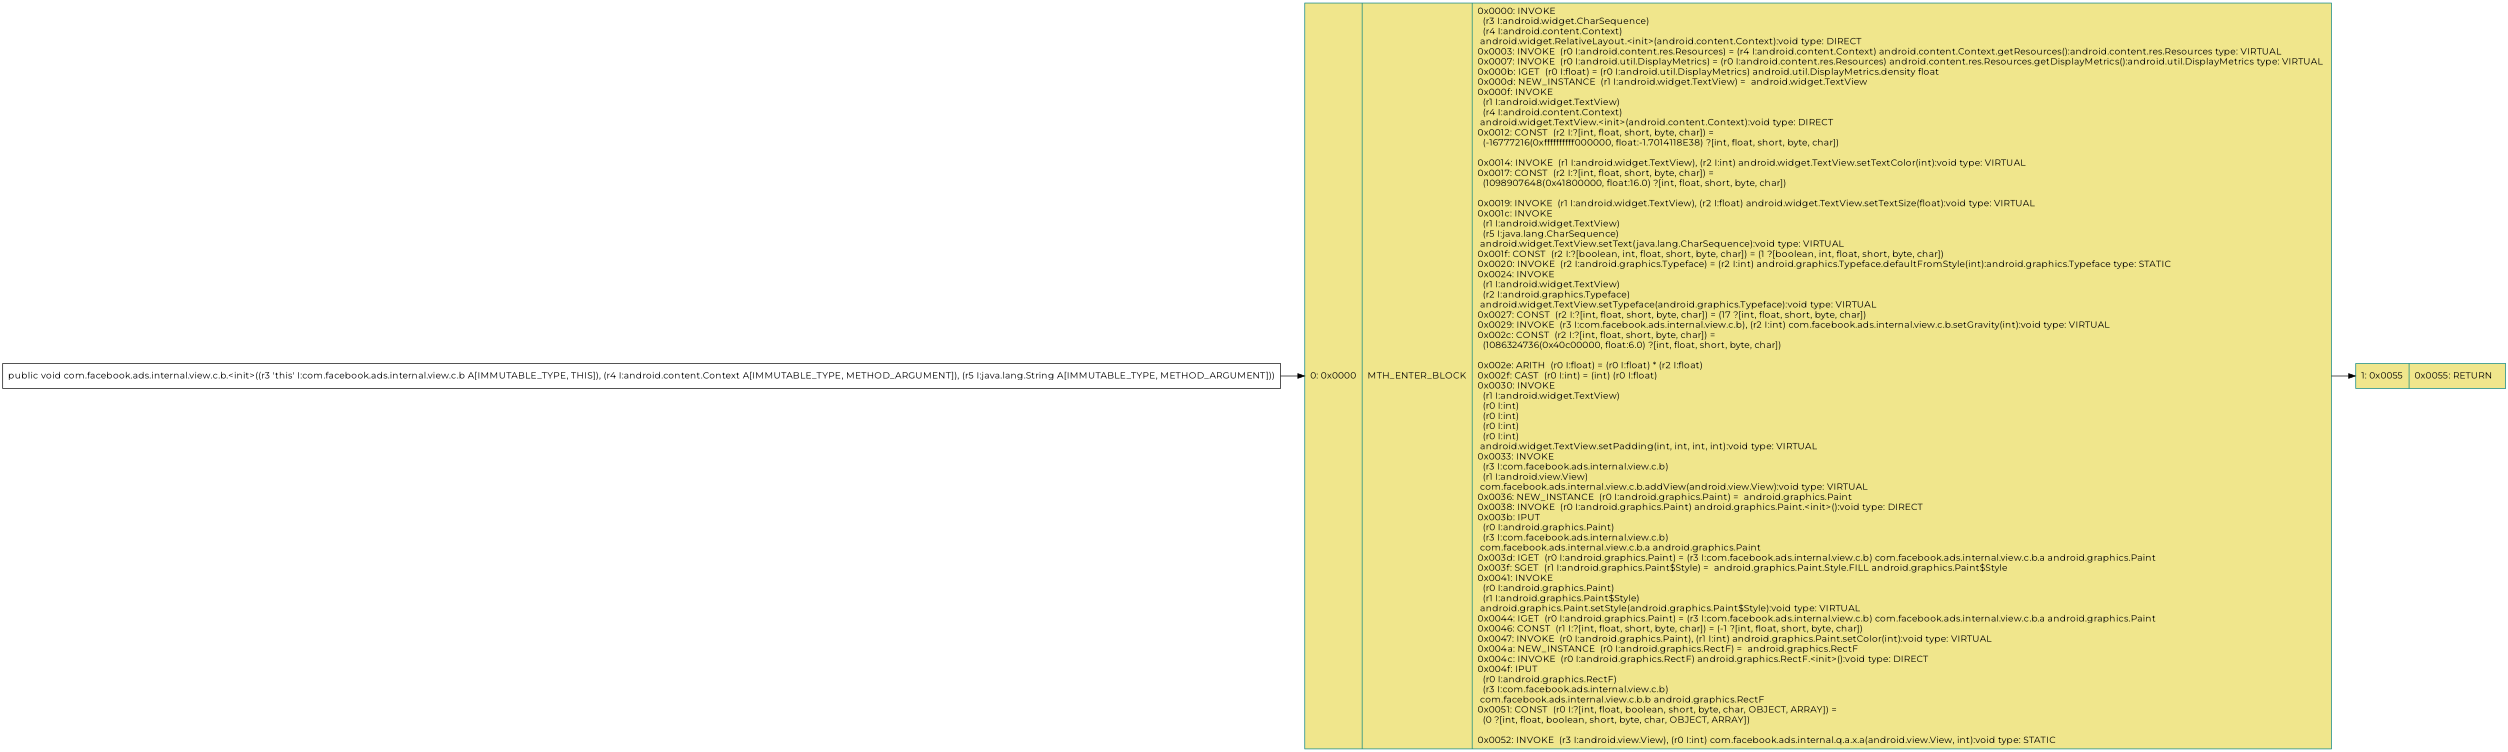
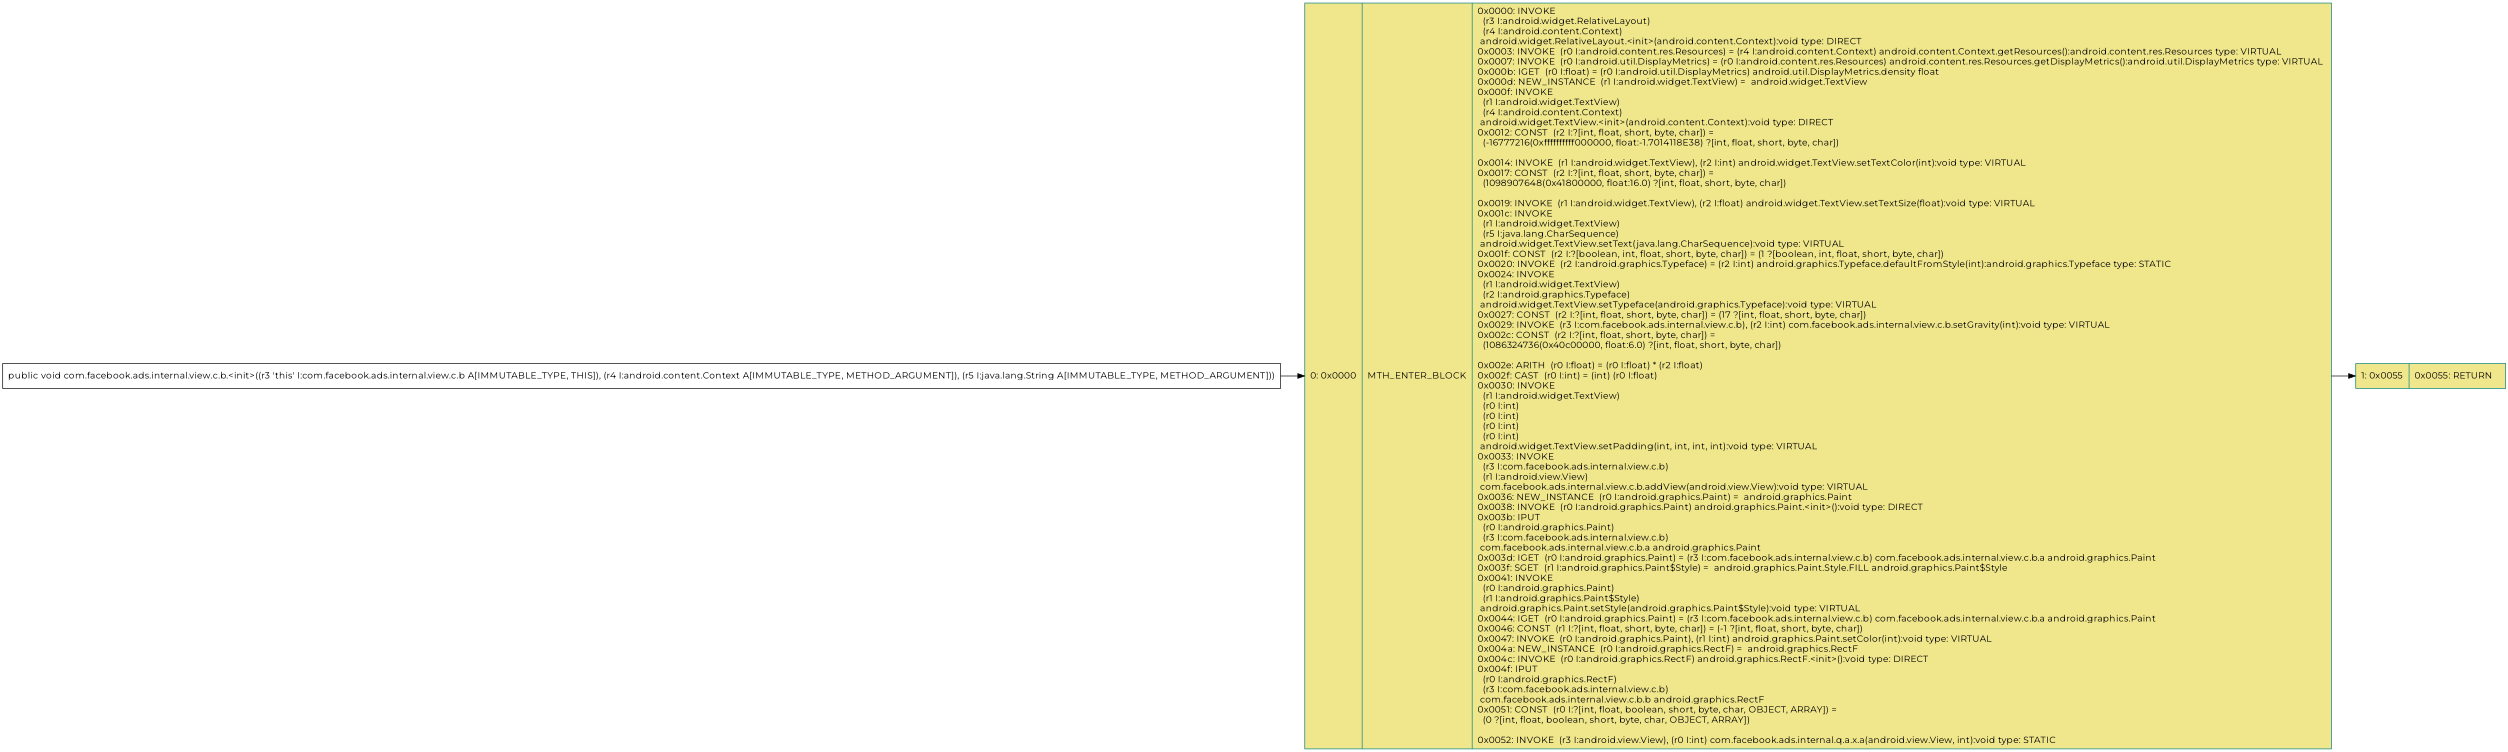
node "0: 0x0000": text "(r3 I:android.widget.CharSequence)" -> "(r3 I:android.widget.RelativeLayout)"
